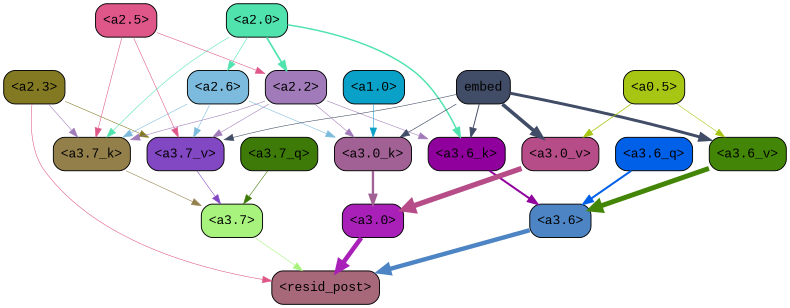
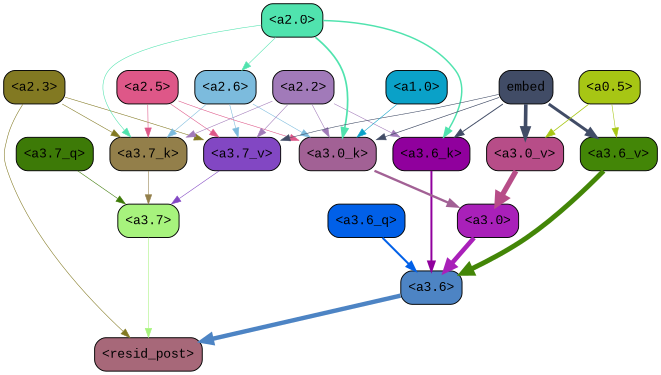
edge "<a2.5>" -> "<a2.2>": now "<a2.5>" -> "<a3.0_k>"
edge "<a2.0>" -> "<a2.2>": now "<a2.0>" -> "<a3.0_k>"
edge "<a2.3>" -> "<a3.7_k>": color #a17ab9 -> #827922
edge "<a2.3>" -> "<resid_post>": color #de5788 -> #827922
edge "<a3.0>" -> "<resid_post>": now "<a3.0>" -> "<a3.6>"
